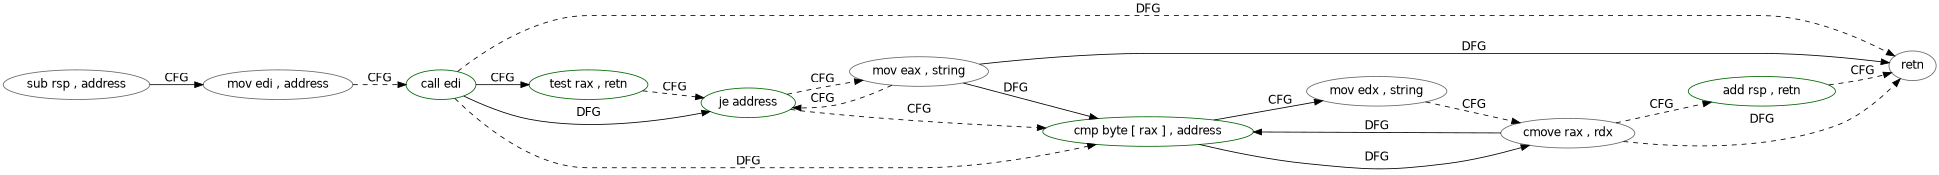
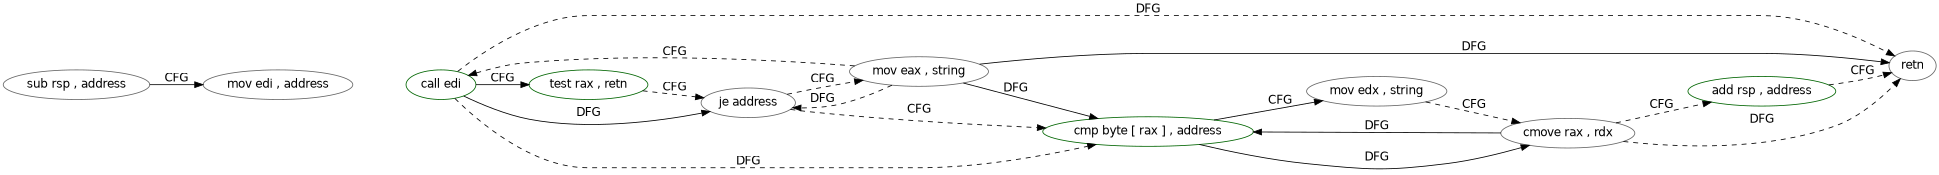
edge "mov edi , address" -> "call edi": now "mov eax , string" -> "call edi"
node "add rsp , retn": label "add rsp , retn" -> "add rsp , address"
edge "mov eax , string" -> "je address": label "CFG" -> "DFG"
node "je address": color darkgreen -> gray40
